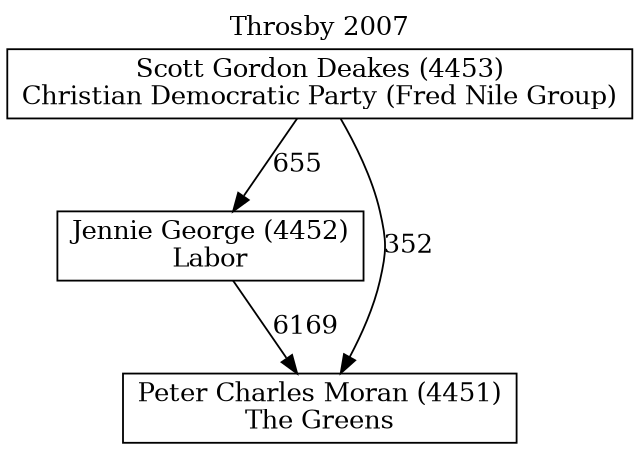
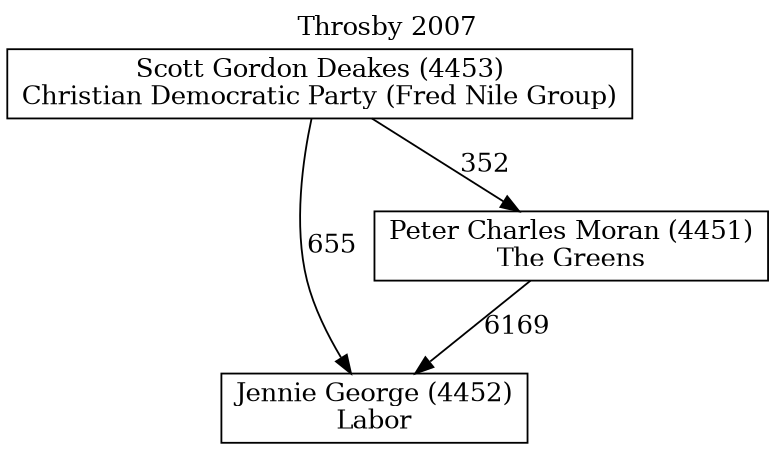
edge "Jennie George (4452) Labor" -> "Peter Charles Moran (4451) The Greens": reversed
